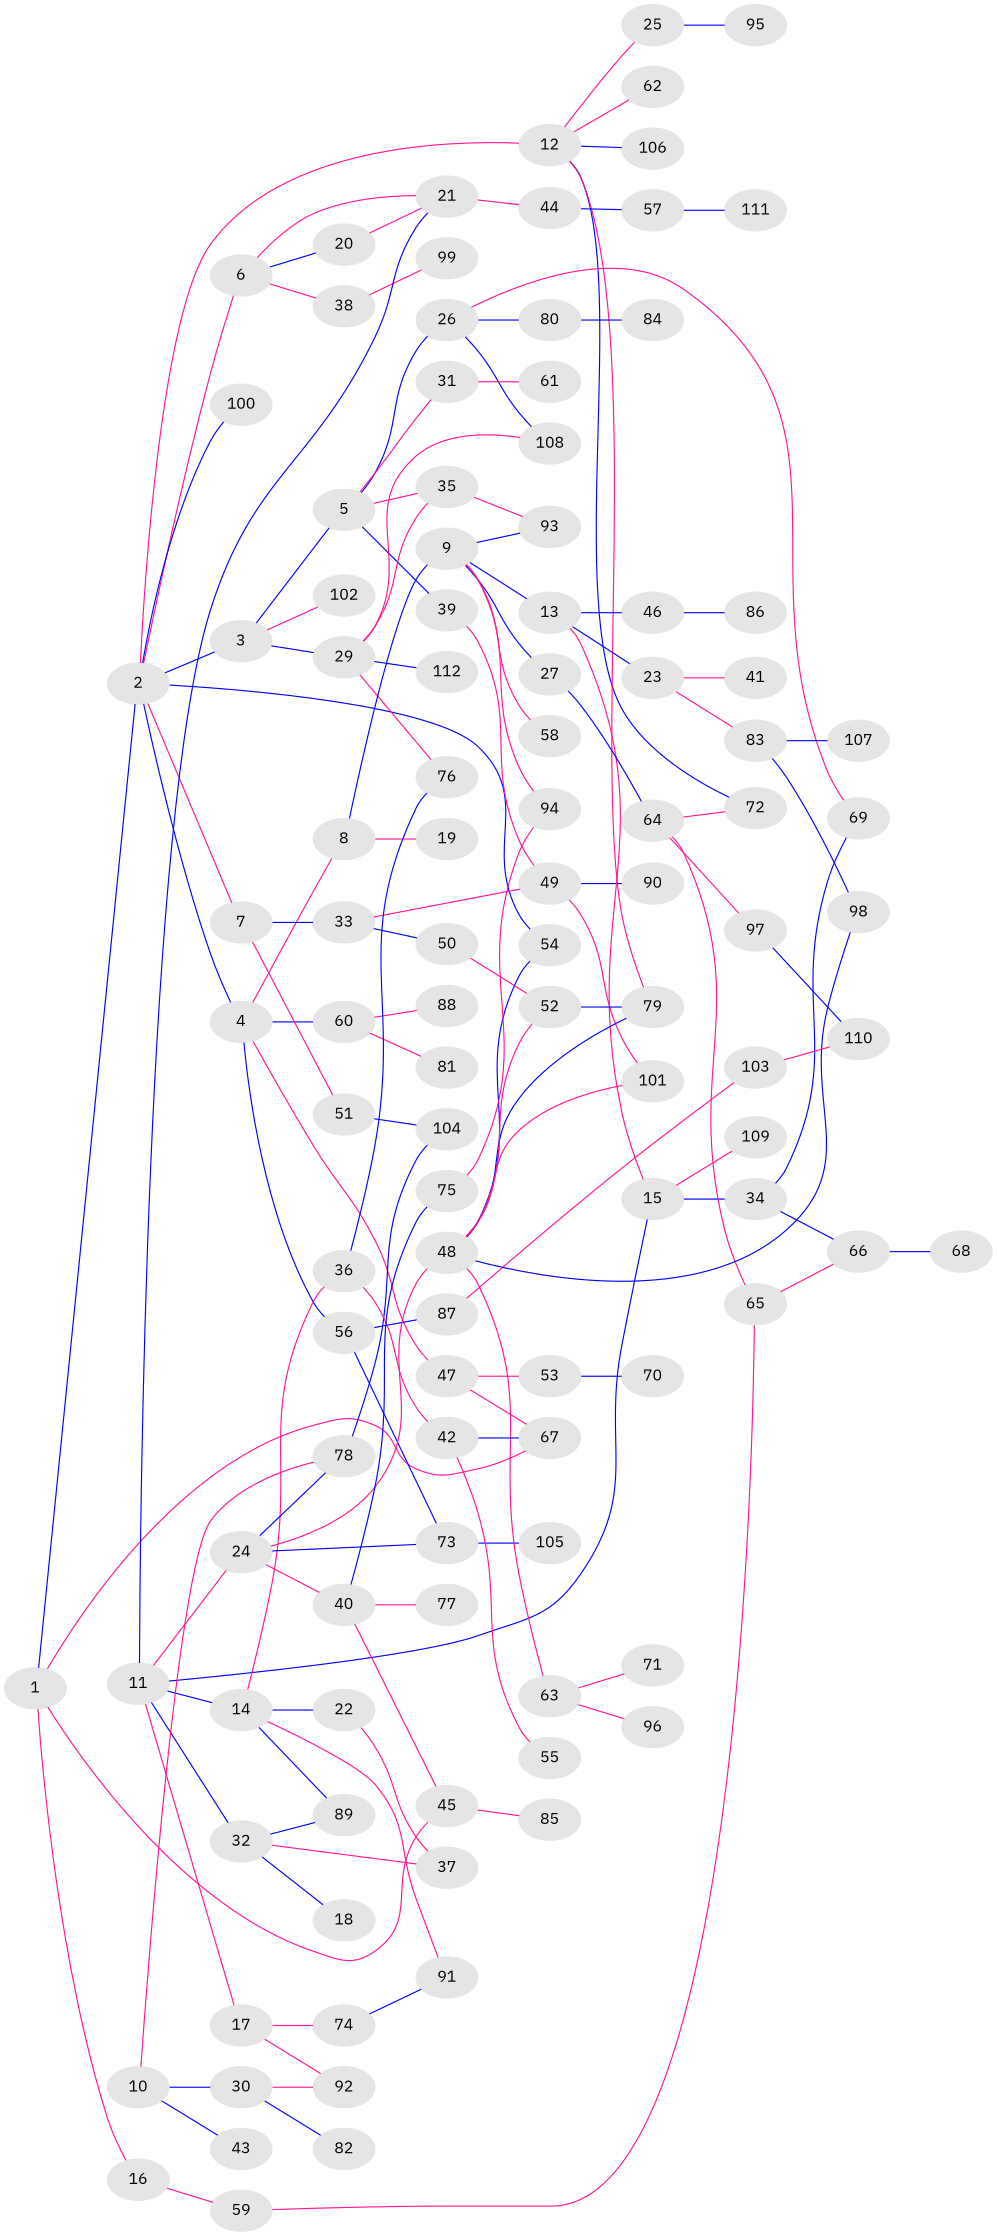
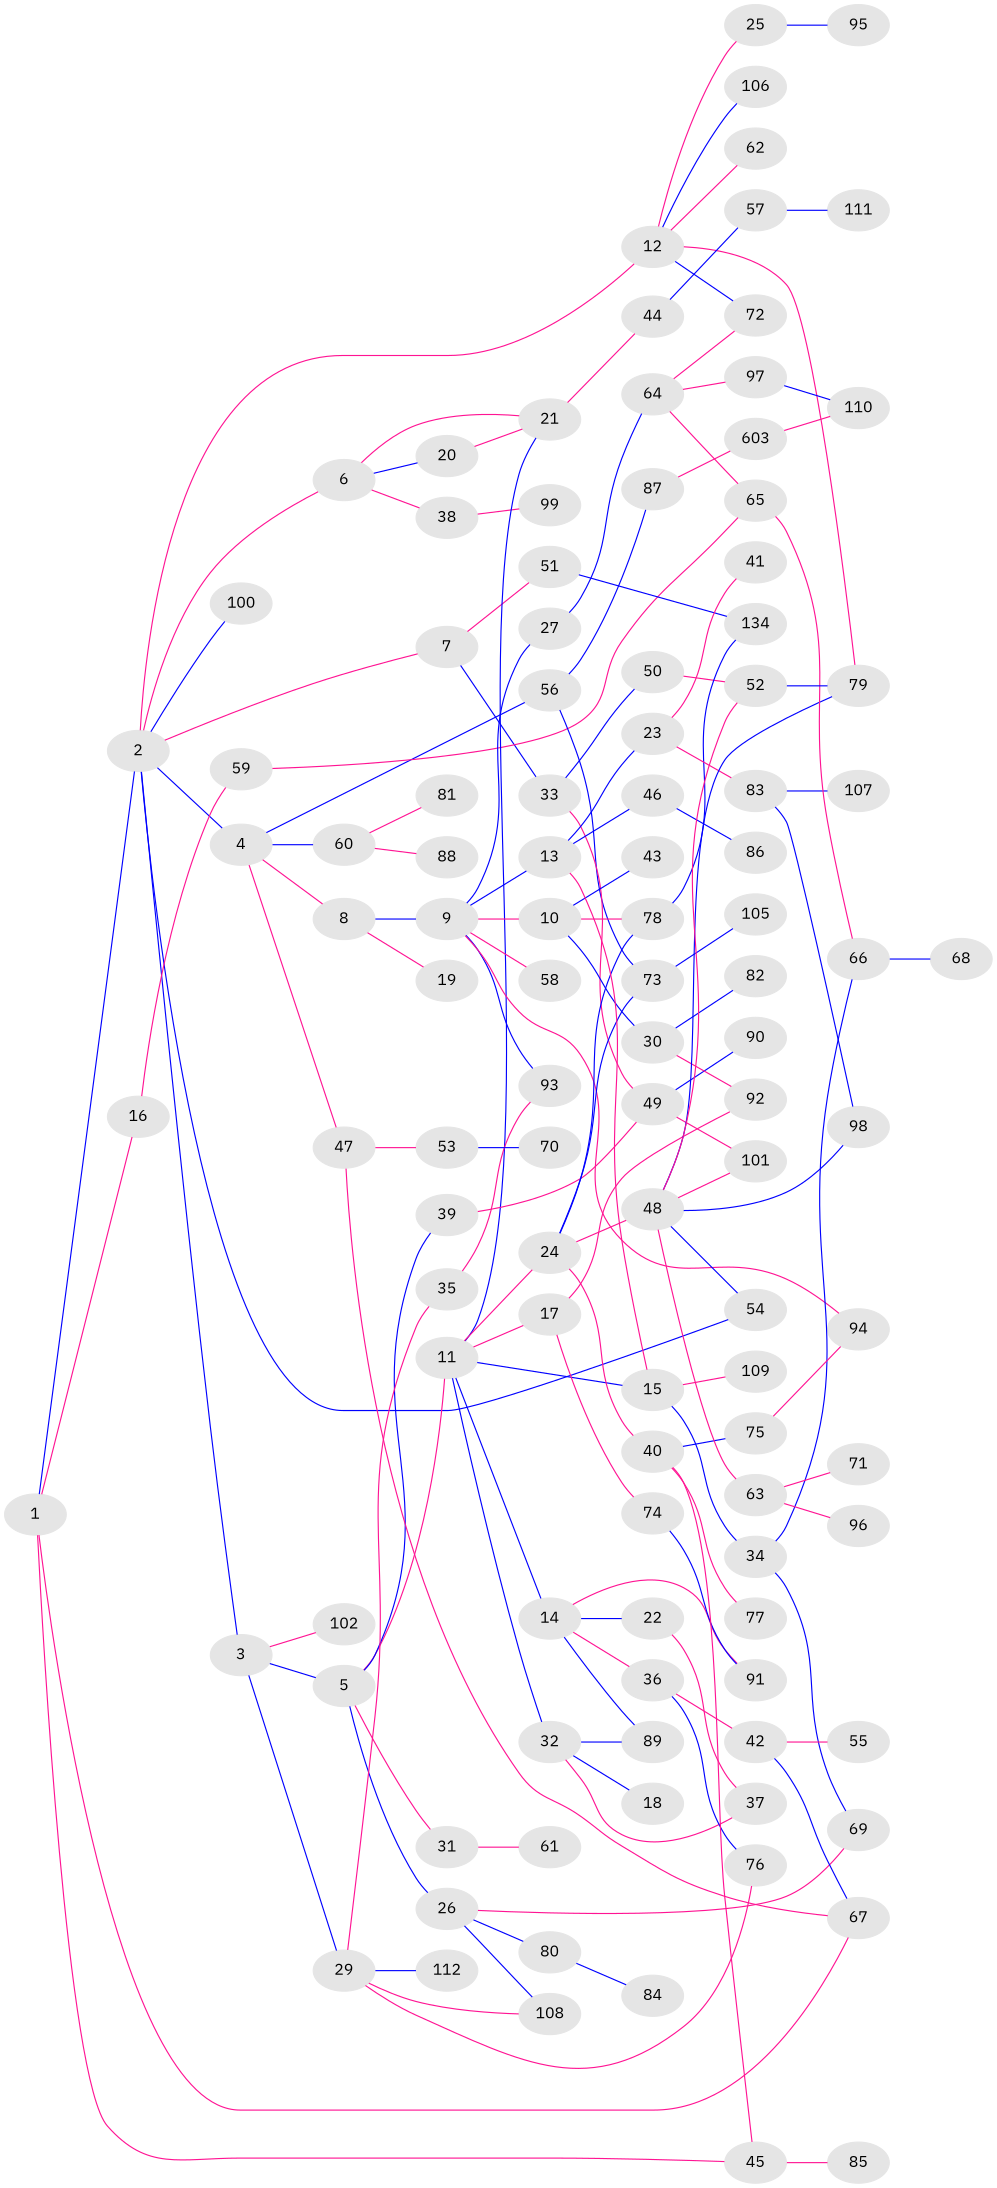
edge "35" -- "5": now "11" -- "5"
edge "9" -- "10": added
node "103": label "103" -> "603"
node "104": label "104" -> "134"
